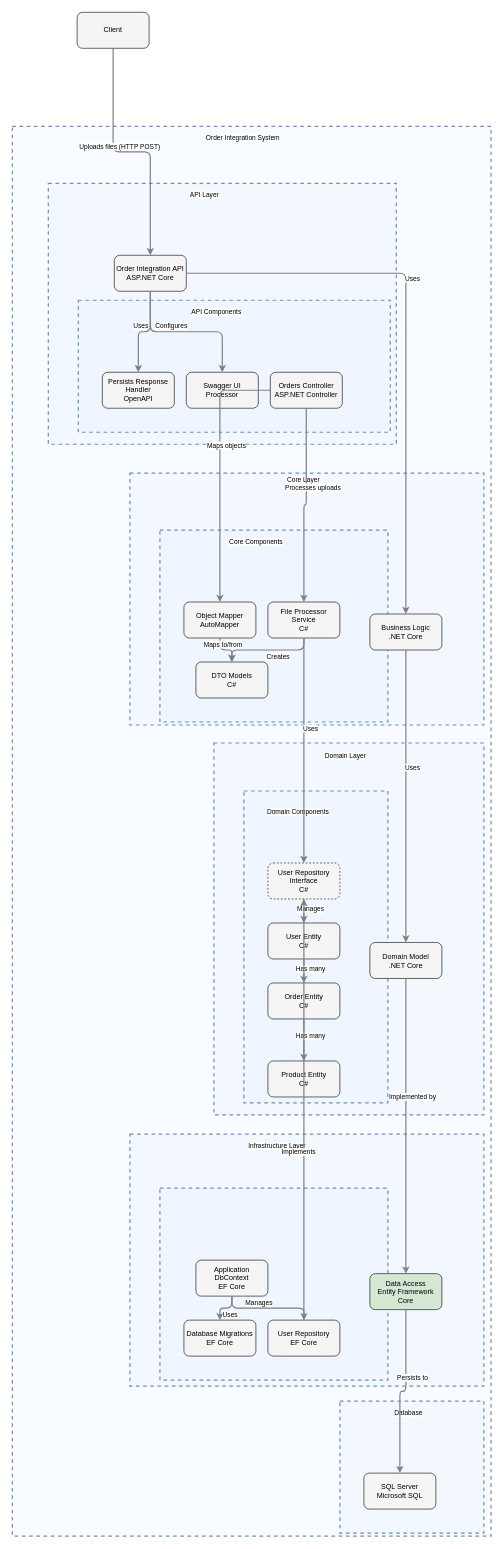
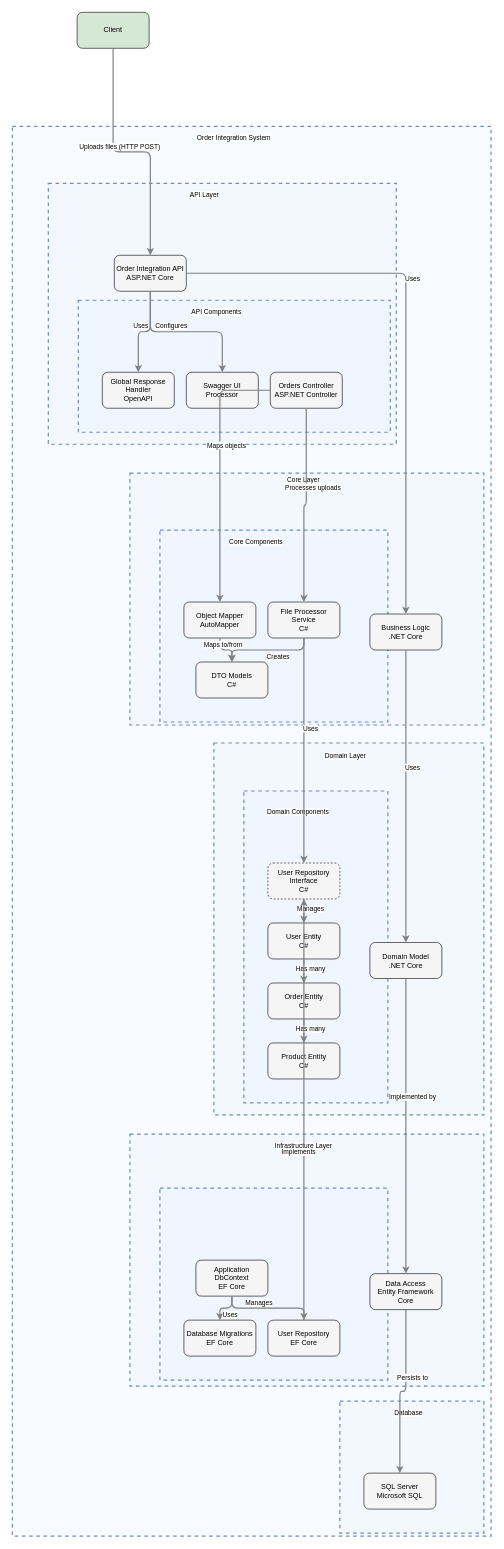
node "Client": fillcolor #f5f5f5 -> #d5e8d4
node "Order Integration System": moved (243, 138) -> (234, 138)
node "Persists Response Handler OpenAPI": label "Persists Response Handler OpenAPI" -> "Global Response Handler OpenAPI"
node "Product Entity C#": moved (304, 1079) -> (304, 1061)
node "Infrastructure Layer": size 255x14 -> 308x14
node "Data Access Entity Framework Core": fillcolor #d5e8d4 -> #f5f5f5
